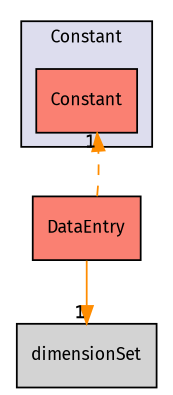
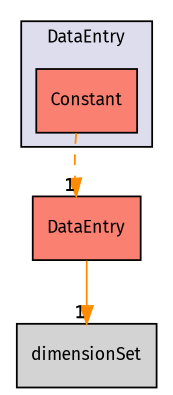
cluster "Constant": label "Constant" -> "DataEntry"
edge "DataEntry" -> "Constant": reversed
